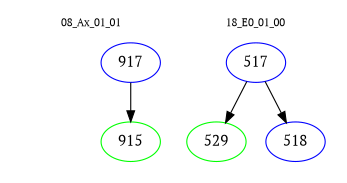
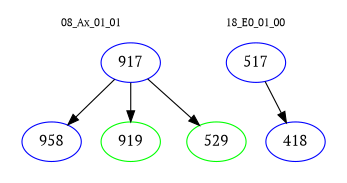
edge "517" -> "529": now "917" -> "529"
node "958": added
node "915": label "915" -> "919"
node "518": label "518" -> "418"
